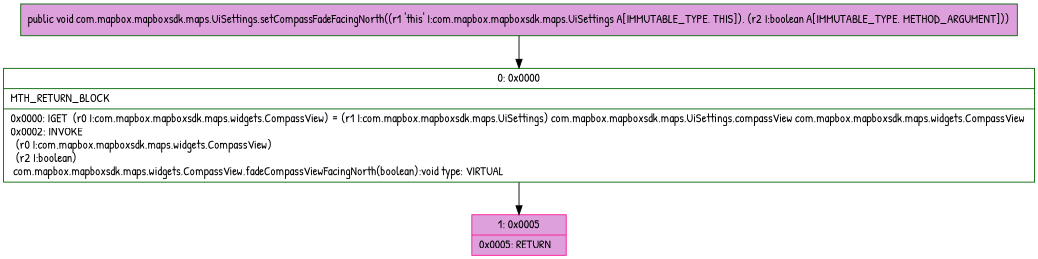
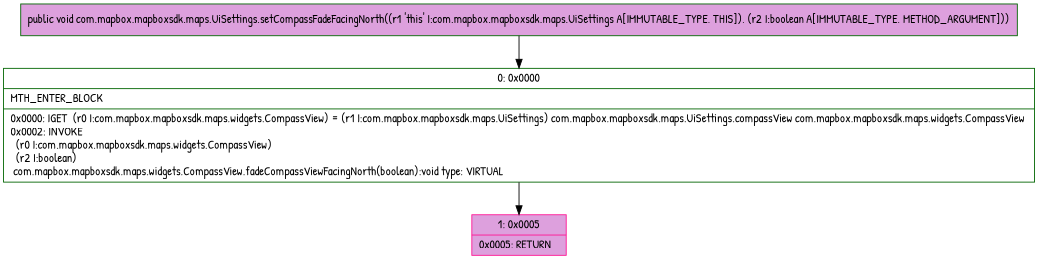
node "0: 0x0000": text "MTH_RETURN_BLOCK" -> "MTH_ENTER_BLOCK"
